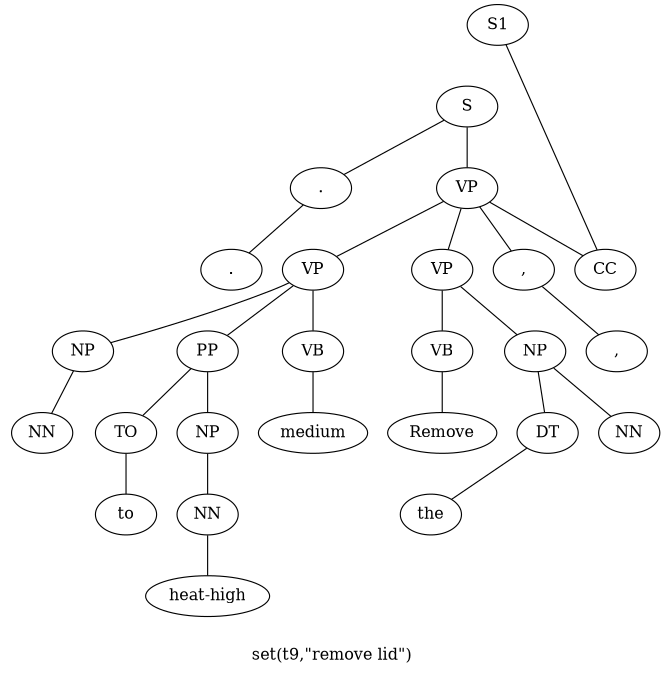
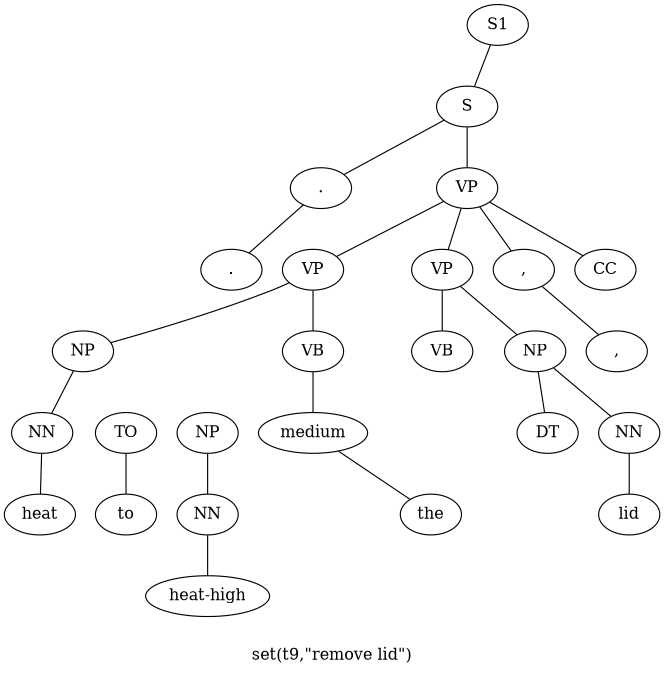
edge "S1" -- "CC": now "S1" -- "S"
node "PP": removed
node "Remove": removed
edge "DT" -- "the": now "medium" -- "the"
node "heat": added
node "lid": added
